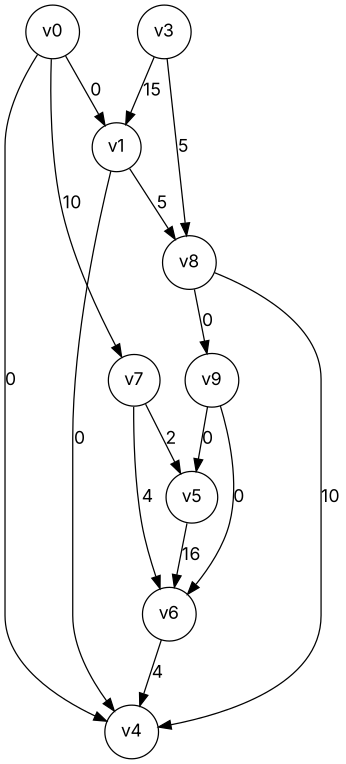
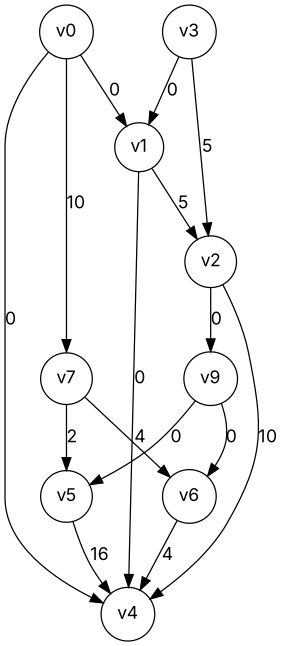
edge "v3" -> "v1": label "15" -> "0"
node "v8": label "v8" -> "v2"
edge "v5" -> "v6": now "v5" -> "v4"
